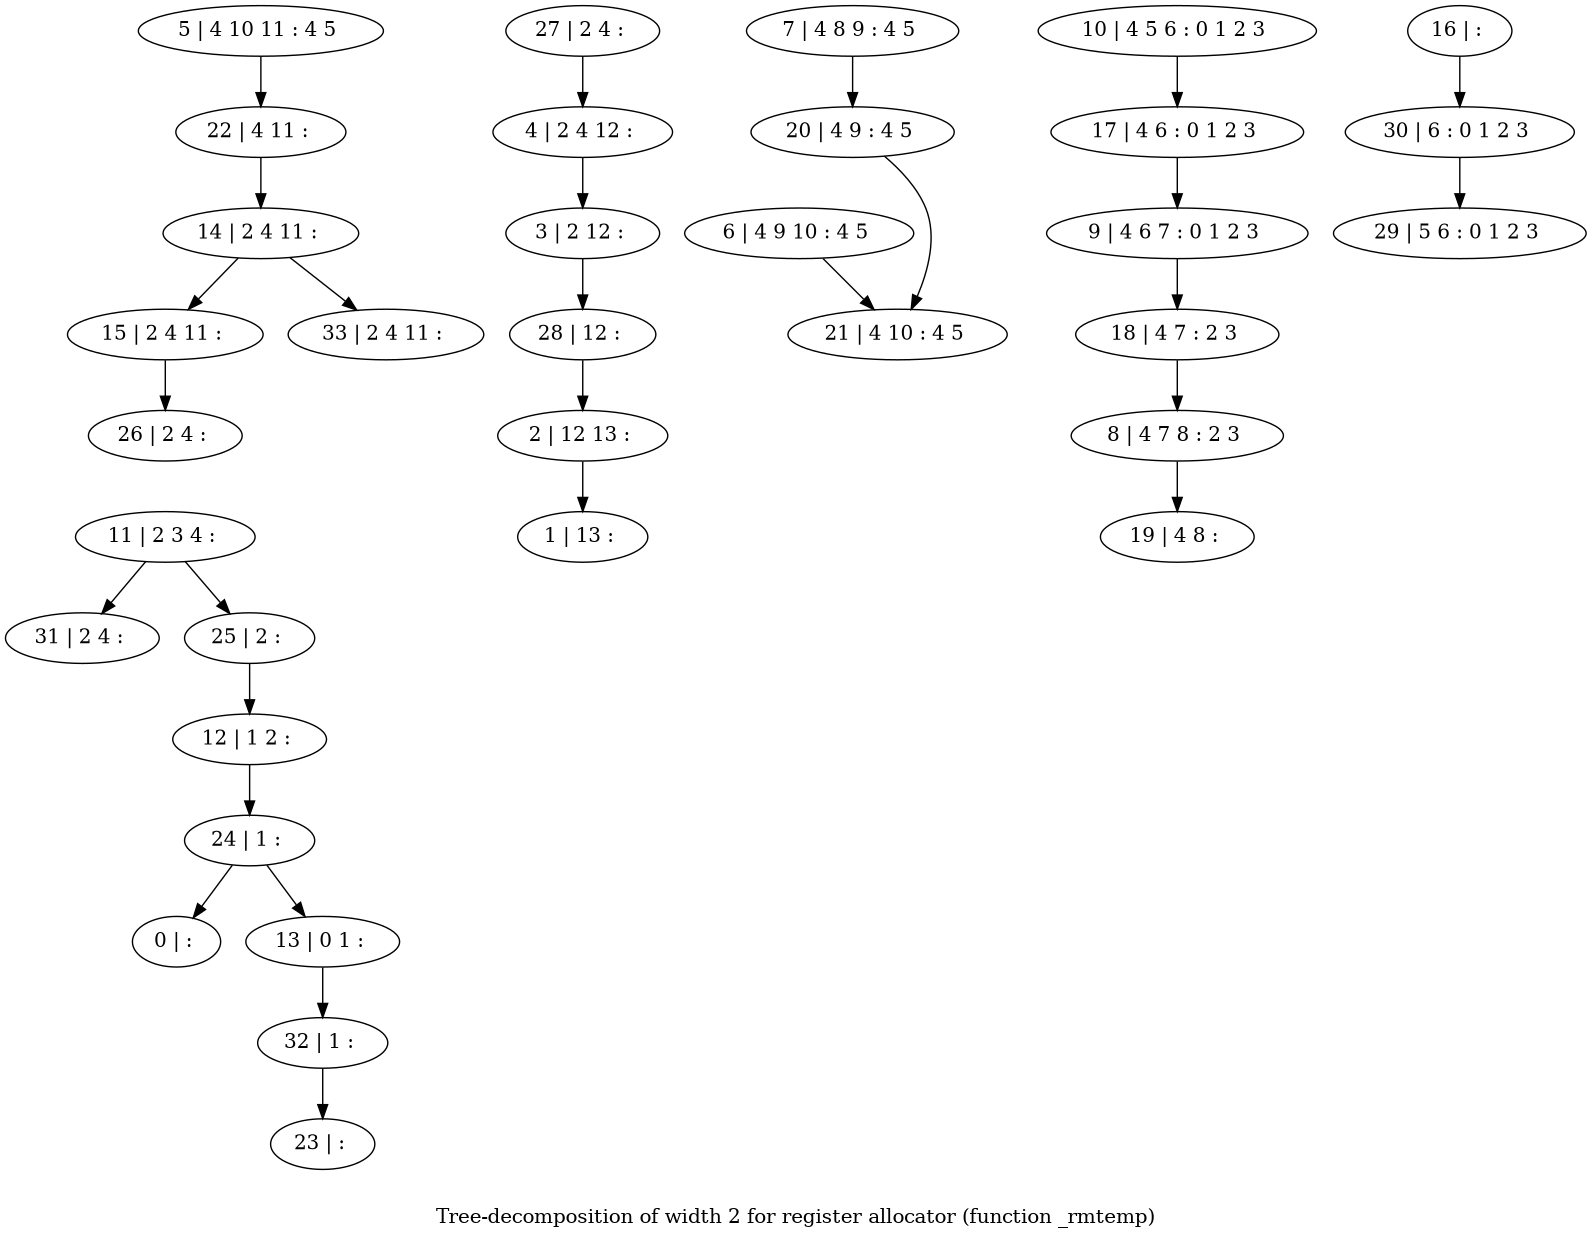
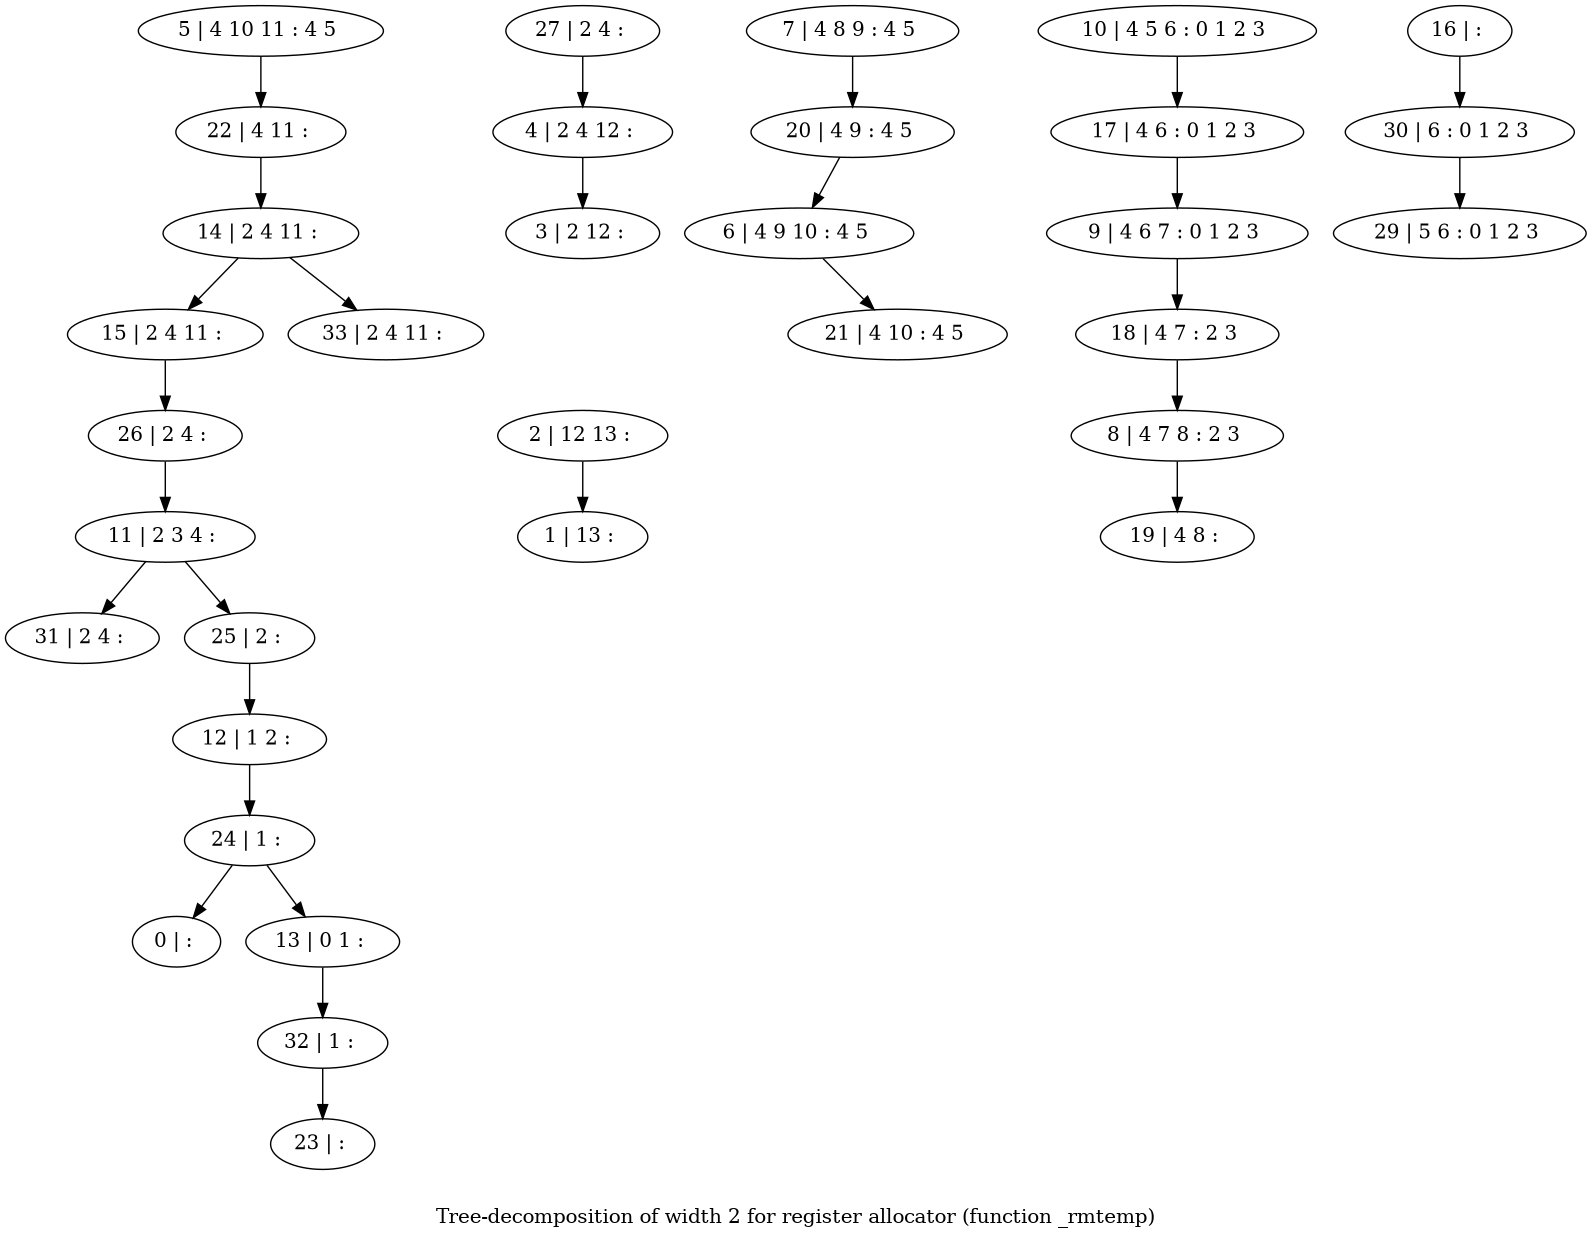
edge "20 | 4 9 : 4 5" -> "21 | 4 10 : 4 5": now "20 | 4 9 : 4 5" -> "6 | 4 9 10 : 4 5"
node "28 | 12 :": removed
edge "26 | 2 4 :" -> "11 | 2 3 4 :": added
